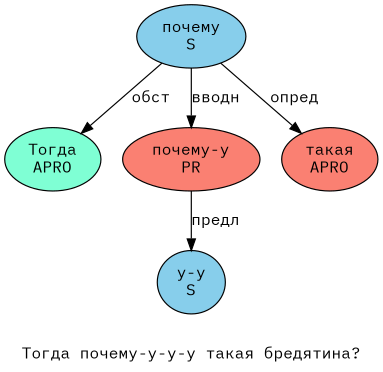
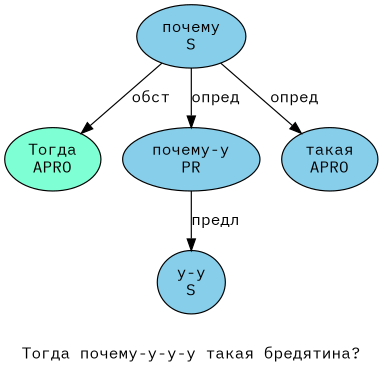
edge "почему S" -> "почему-у PR": label "вводн" -> "опред"
node "почему-у PR": fillcolor salmon -> skyblue
node "такая APRO": fillcolor salmon -> skyblue
